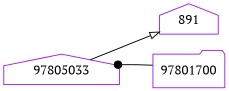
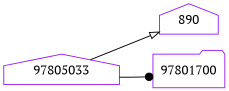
node "891": label "891" -> "890"
edge "97801700" -> "97805033": reversed
